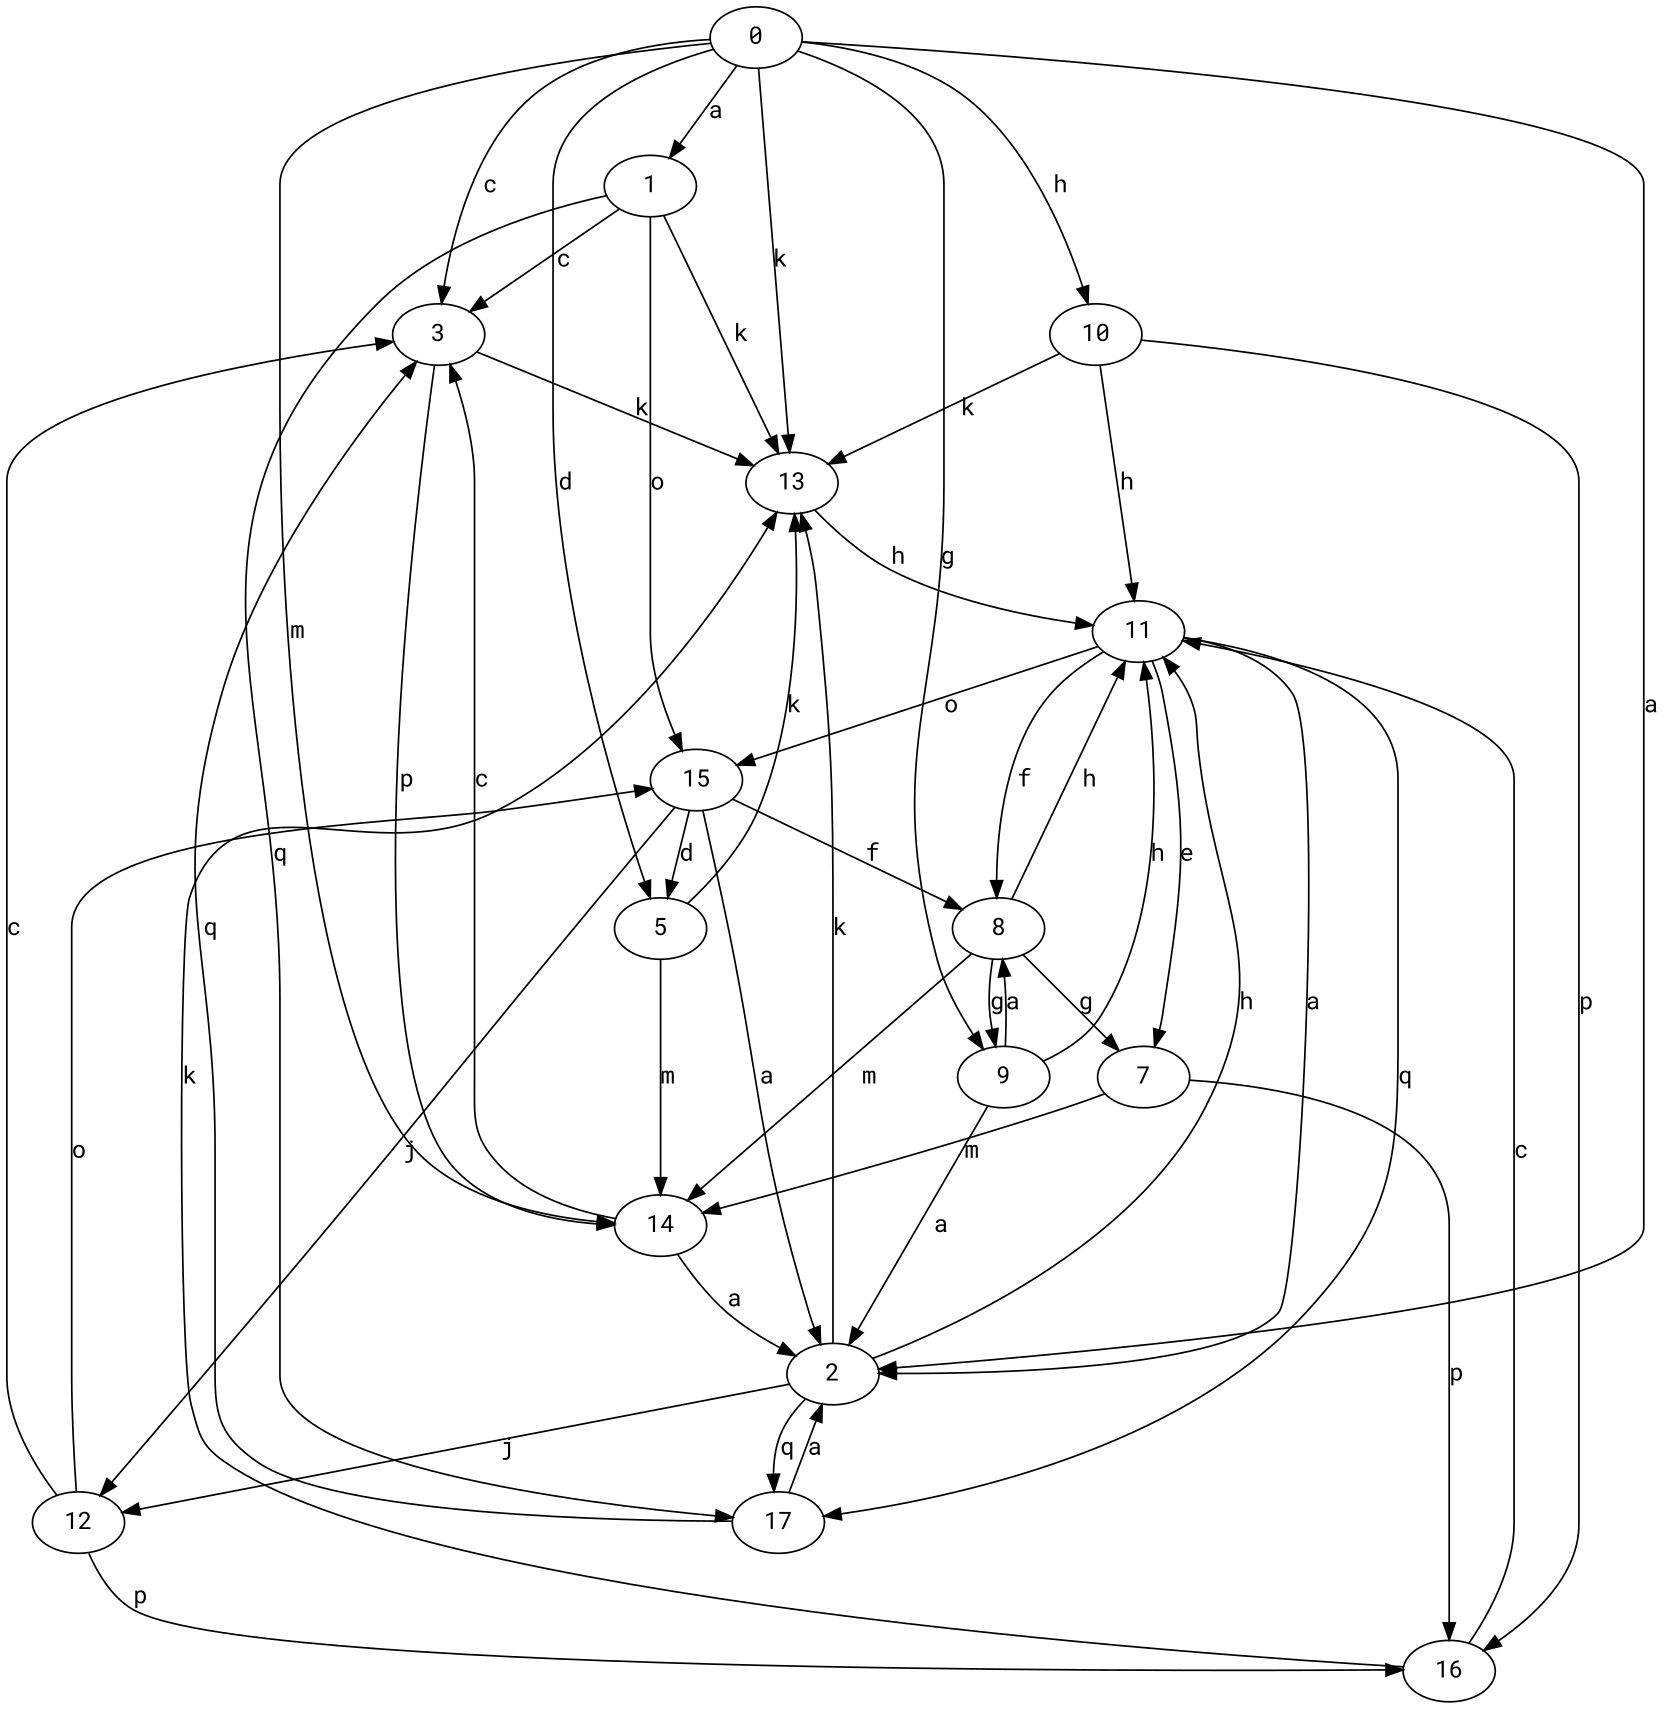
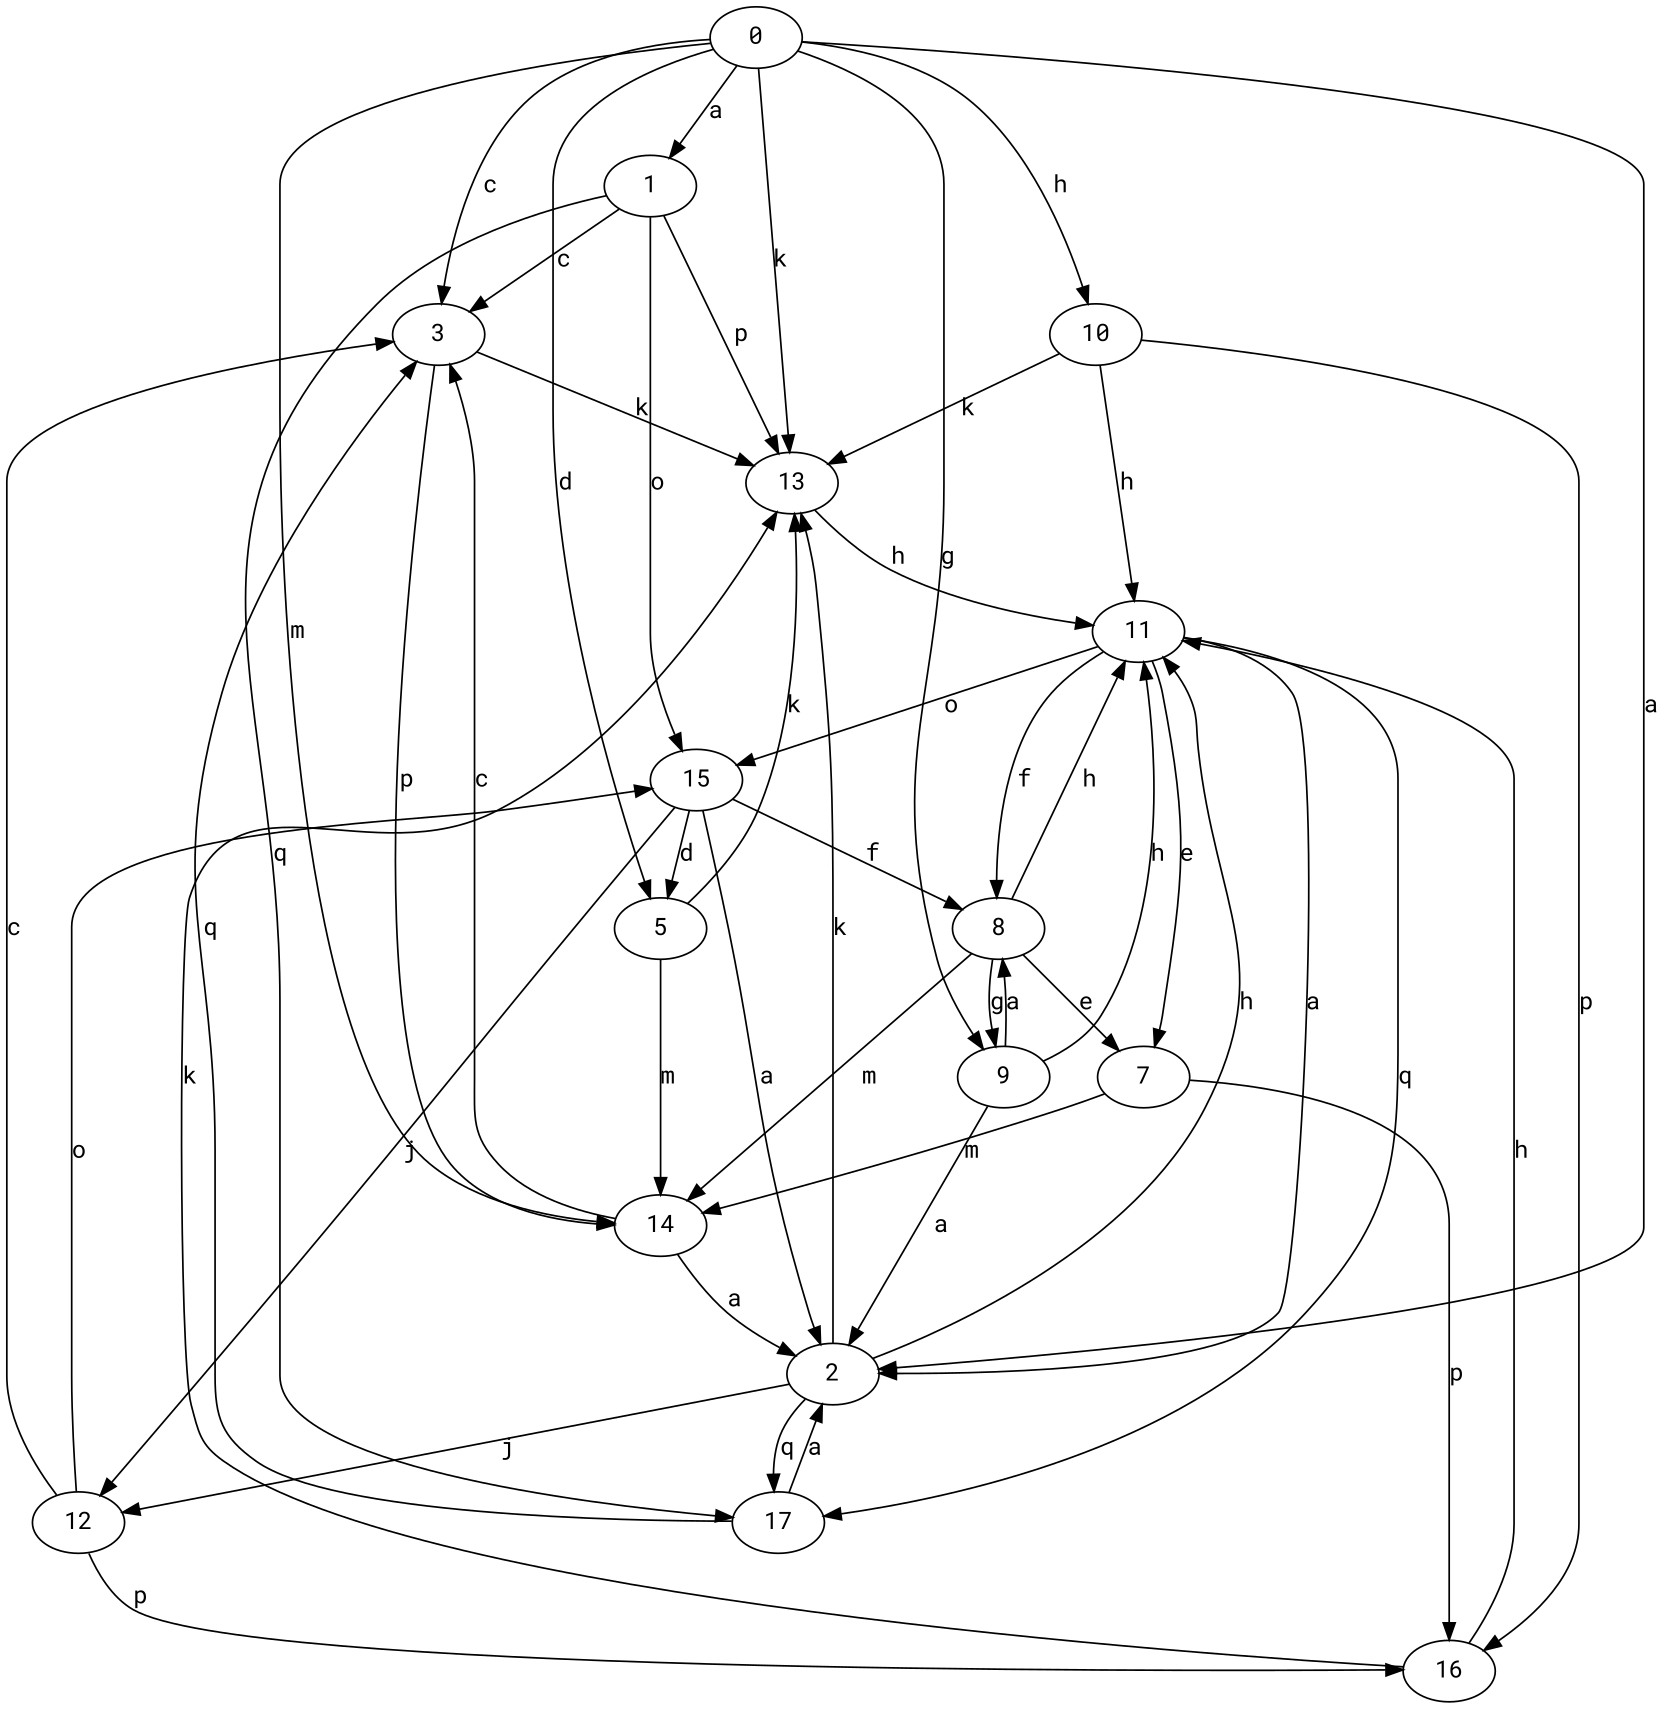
edge "1" -> "13": label "k" -> "p"
edge "8" -> "7": label "g" -> "e"
edge "16" -> "11": label "c" -> "h"
